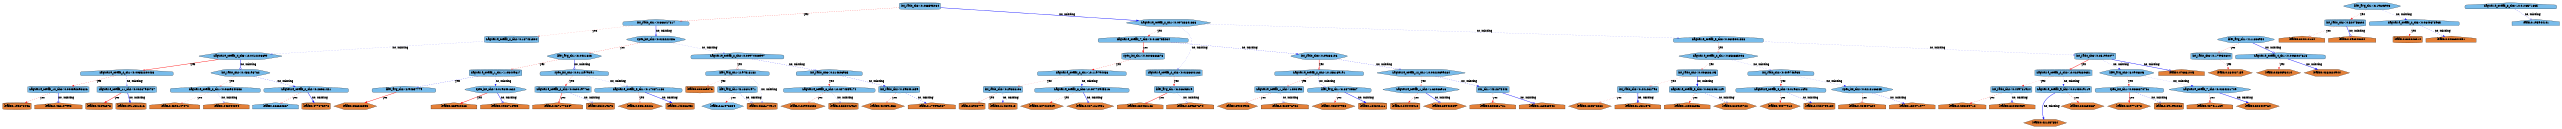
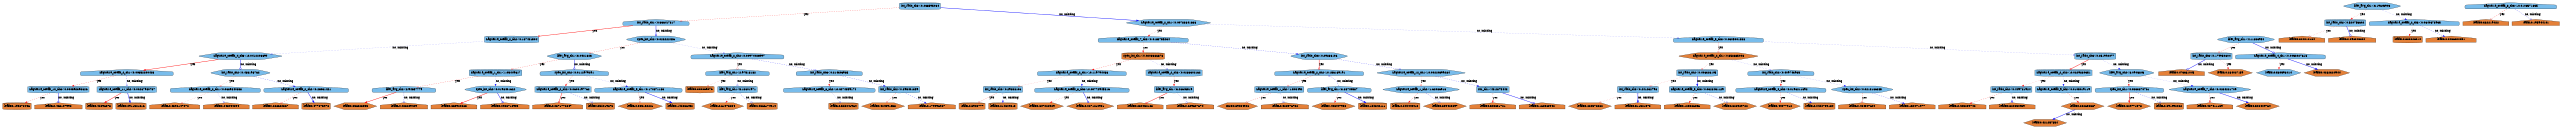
node "leaf=0.332219422": added
node "leaf=-0.195944101": fillcolor #78bceb -> #e48038
edge "int_ratio_ch1<0.336417317" -> "Laguerre_coeffs_2_ch2<0.167431504": style dotted -> bold
edge "Laguerre_coeffs_2_ch1<0.00783641636" -> "Laguerre_coeffs_2_ch3<0.0283302162": now "spec_int_ch1<0.0203386676" -> "Laguerre_coeffs_2_ch3<0.0283302162"
edge "Laguerre_coeffs_7_ch3<0.0183755234" -> "spec_int_ch1<0.0203386676": style bold -> dotted
node "spec_int_ch1<0.0203386676": fillcolor #78bceb -> #e48038
node "Laguerre_coeffs_2_ch1<0.358635008": fillcolor #78bceb -> #e48038
edge "Laguerre_coeffs_4_ch3<-0.0412208699" -> "Laguerre_coeffs_2_ch1<0.00352200423": arrowhead odot -> normal
edge "int_ratio_ch3<0.251992077" -> "leaf=0.473361045": now "int_ratio_ch3<0.179950804" -> "leaf=0.473361045"
node "leaf=-0.580598414": fillcolor #e48038 -> #78bceb
edge "Laguerre_coeffs_1_ch1<1.05449617" -> "lifet_avg_ch2<2.94657779": color #0000ff -> #ff0000
edge "spec_int_ch2<0.0112979291" -> "Laguerre_coeffs_5_ch1<0.170871183": arrowhead odot -> normal
edge "Laguerre_coeffs_2_ch2<-0.156169191" -> "lifet_avg_ch1<3.88740587": reversed
edge "lifet_avg_ch1<2.97518182" -> "leaf=0.0366174914": now "lifet_avg_ch1<2.97518182" -> "lifet_avg_ch1<5.13601971"
edge "Laguerre_coeffs_1_ch2<1.62086916" -> "leaf=0.359423697": style bold -> dashed
edge "Laguerre_coeffs_9_ch2<0.0105019119" -> "leaf=0.421257854": now "leaf=0.282658367" -> "leaf=0.421257854"
node "leaf=0.268660367": fillcolor #78bceb -> #e48038
node "leaf=-0.423209429": added
node "leaf=-0.61973834": fillcolor #78bceb -> #e48038
node "leaf=-0.229906023": removed
node "leaf=0.39034906": label "leaf=0.39034906" -> "snr=0.39034906"
node "leaf=-0.425239712": label "leaf=-0.425239712" -> "leaf=-0.425239742"
